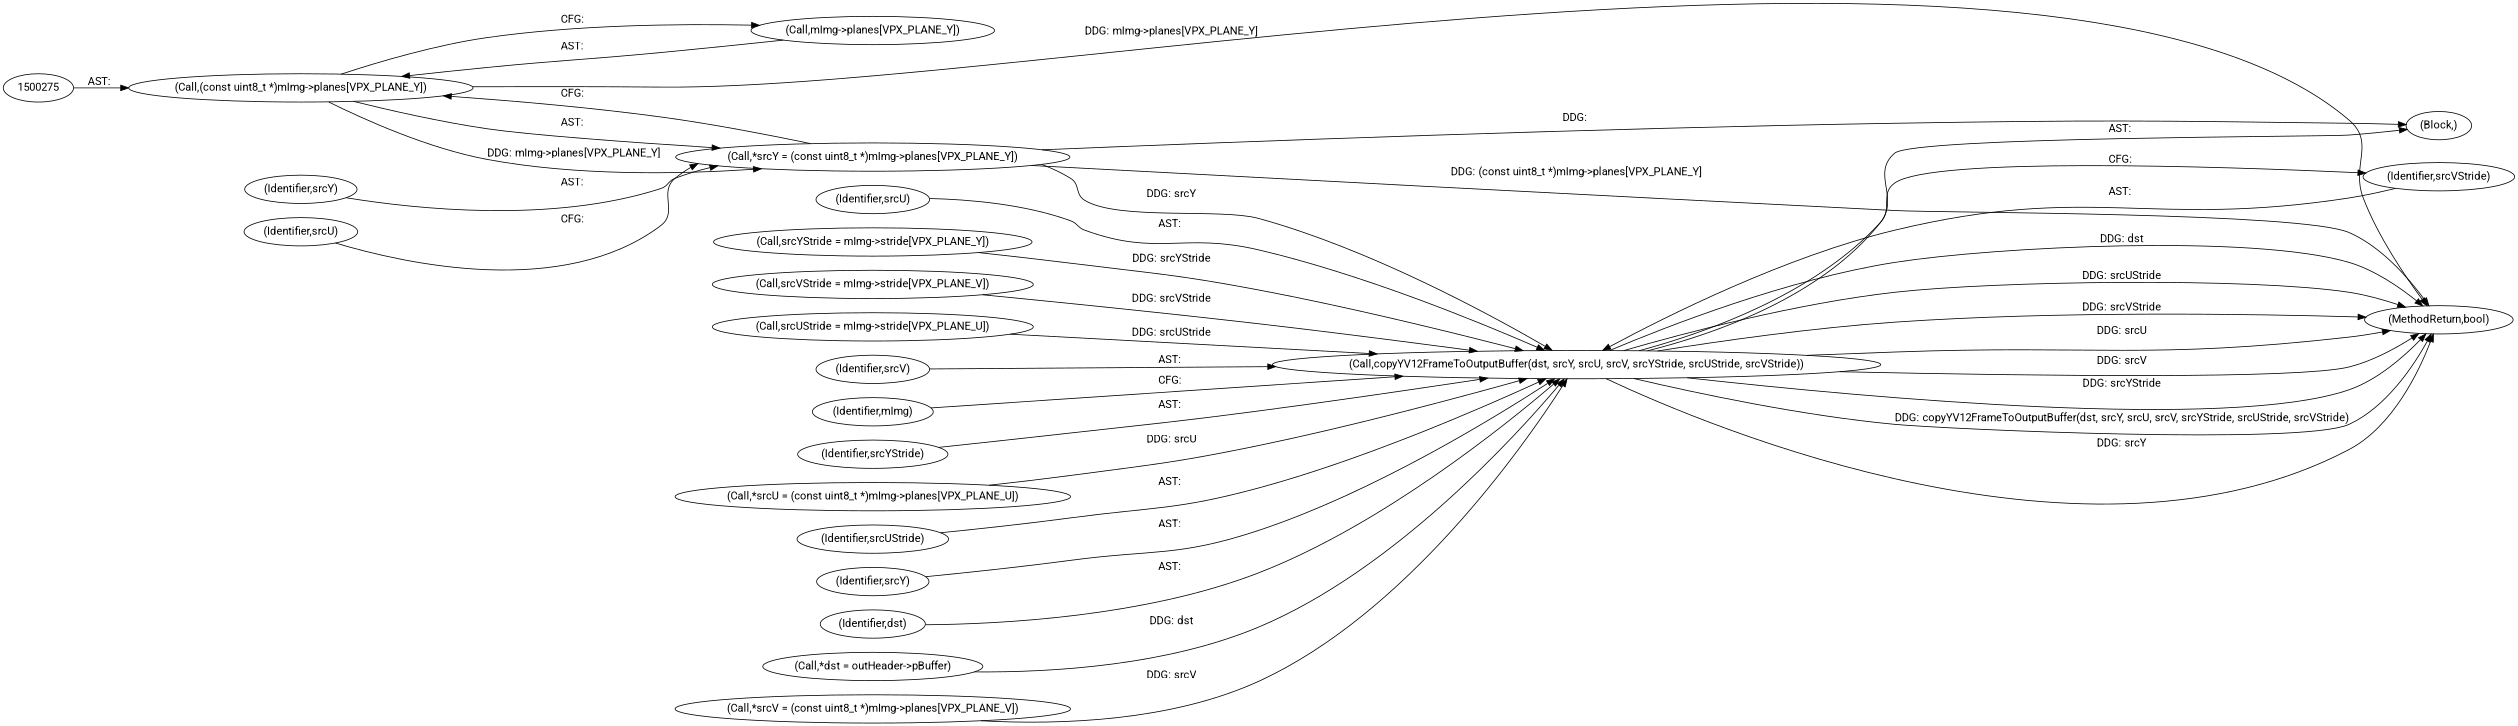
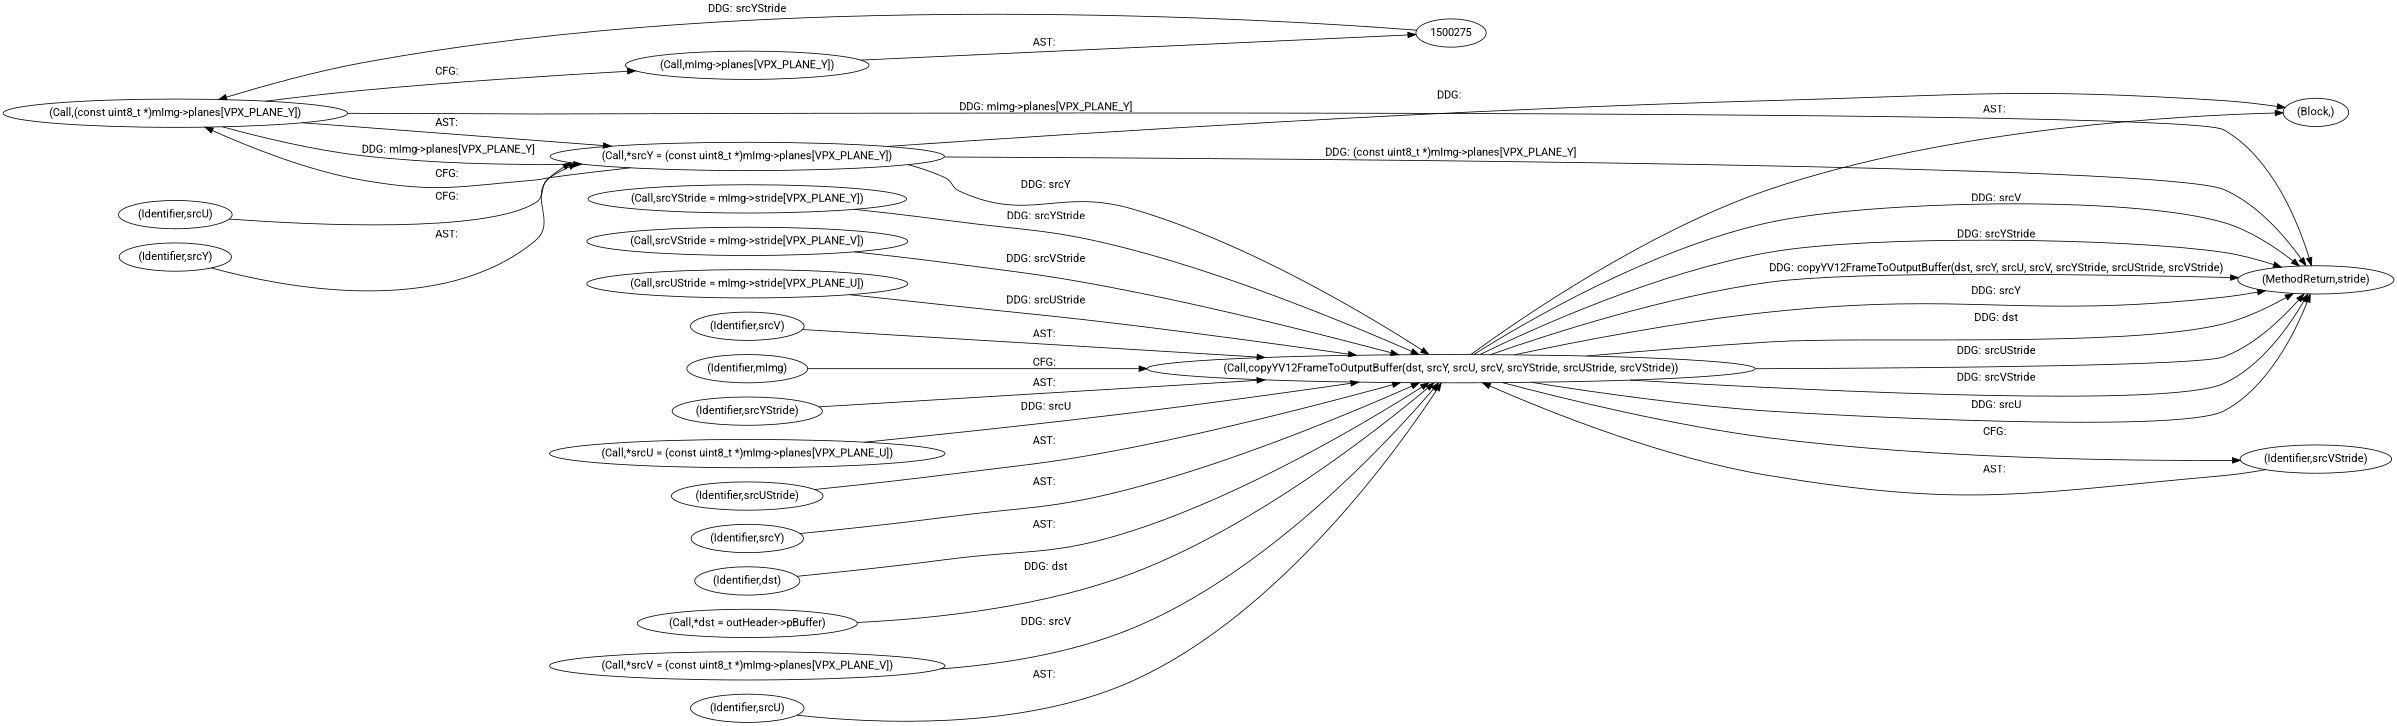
edge "(Call,mImg->planes[VPX_PLANE_Y])" -> "(Call,(const uint8_t *)mImg->planes[VPX_PLANE_Y])": now "(Call,mImg->planes[VPX_PLANE_Y])" -> "1500275"
edge "1500275" -> "(Call,(const uint8_t *)mImg->planes[VPX_PLANE_Y])": label "AST: " -> "DDG: srcYStride"
node "(MethodReturn,bool)": label "(MethodReturn,bool)" -> "(MethodReturn,stride)"
